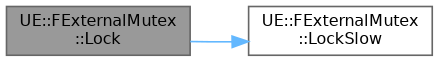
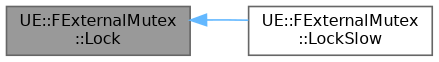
edge "UE::FExternalMutex ::Lock" -> "UE::FExternalMutex ::LockSlow": reversed
